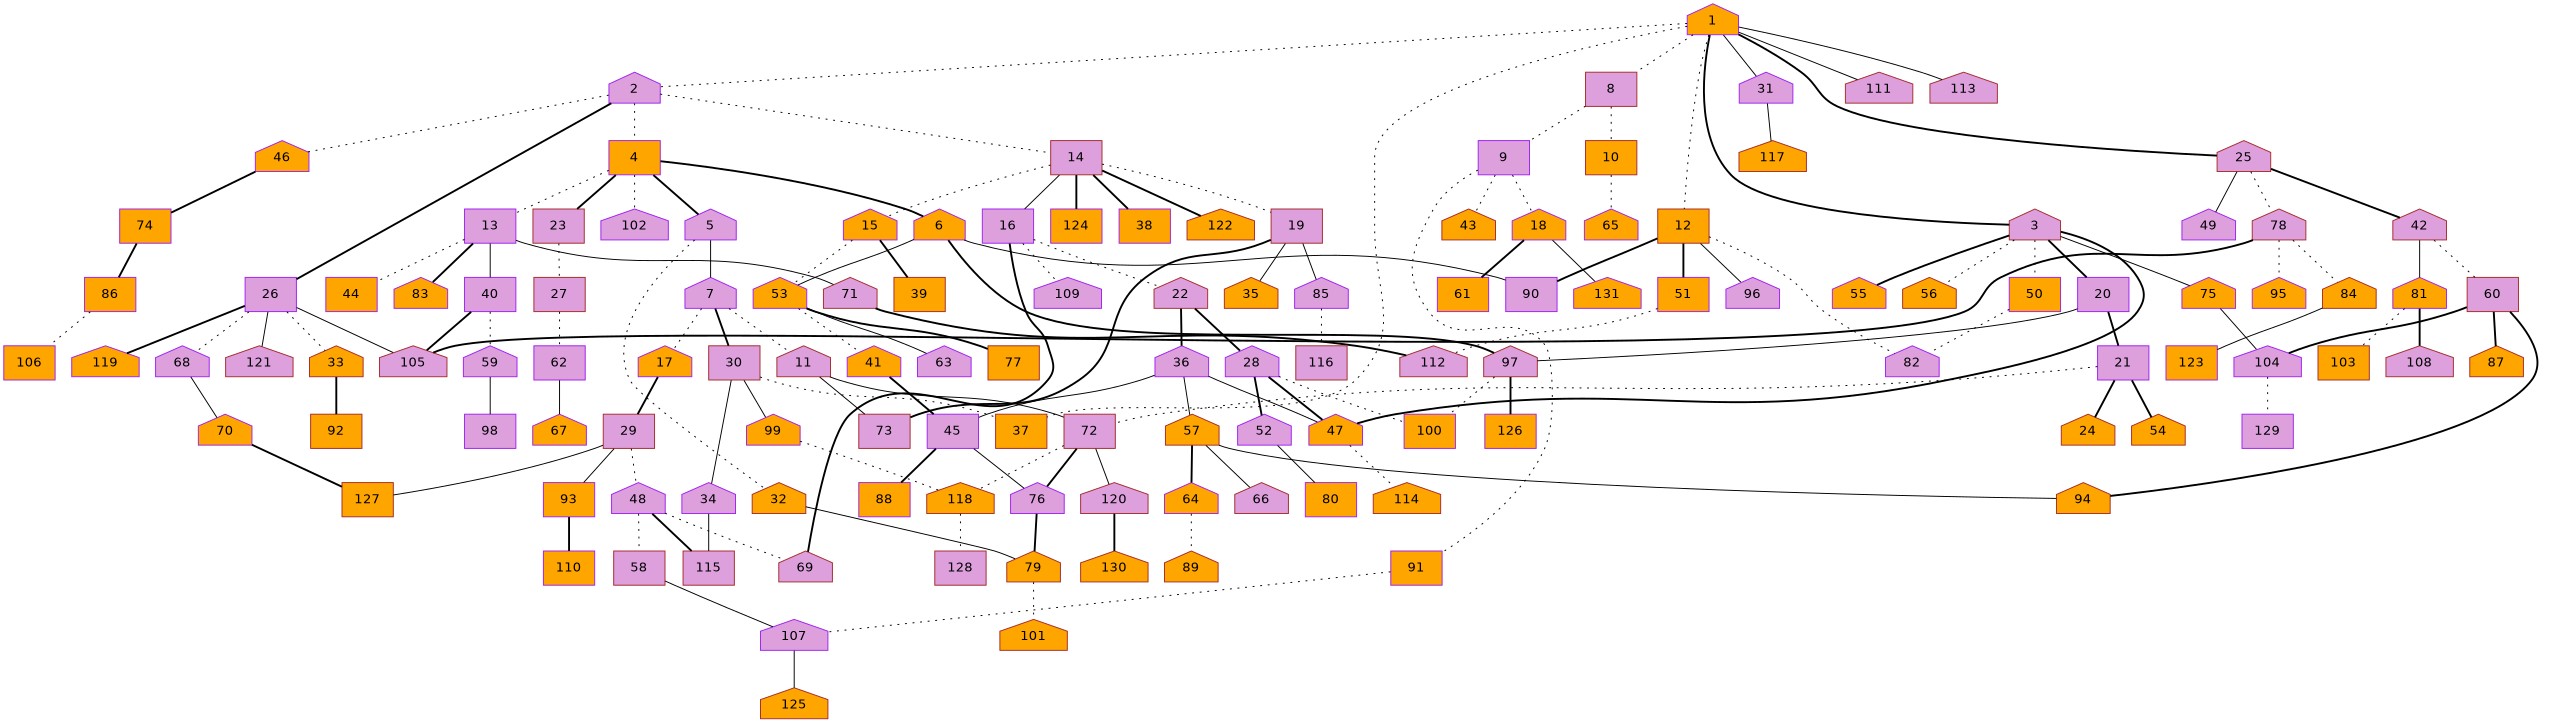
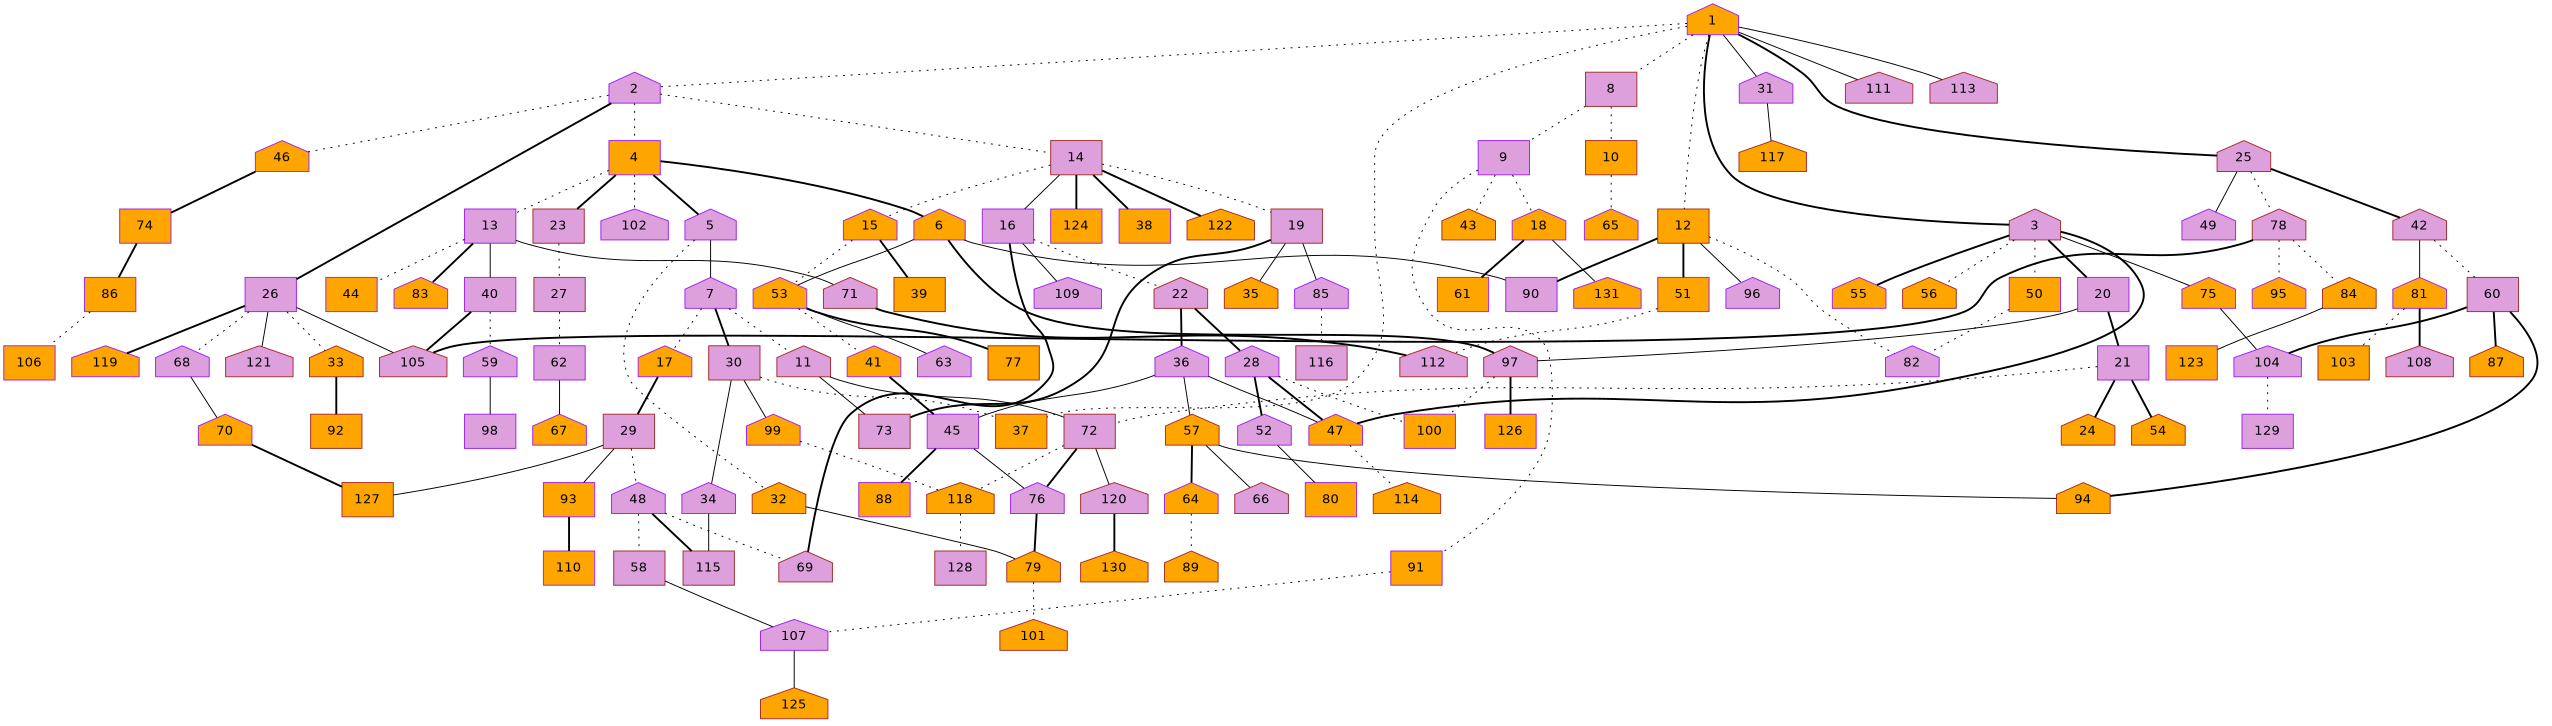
edge "16" -- "109": style dotted -> solid
